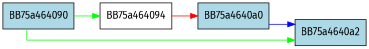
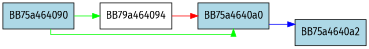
node "BB75a464094": label "BB75a464094" -> "BB79a464094"
edge "BB75a464090" -> "BB75a4640a2": now "BB75a464090" -> "BB75a4640a0"
